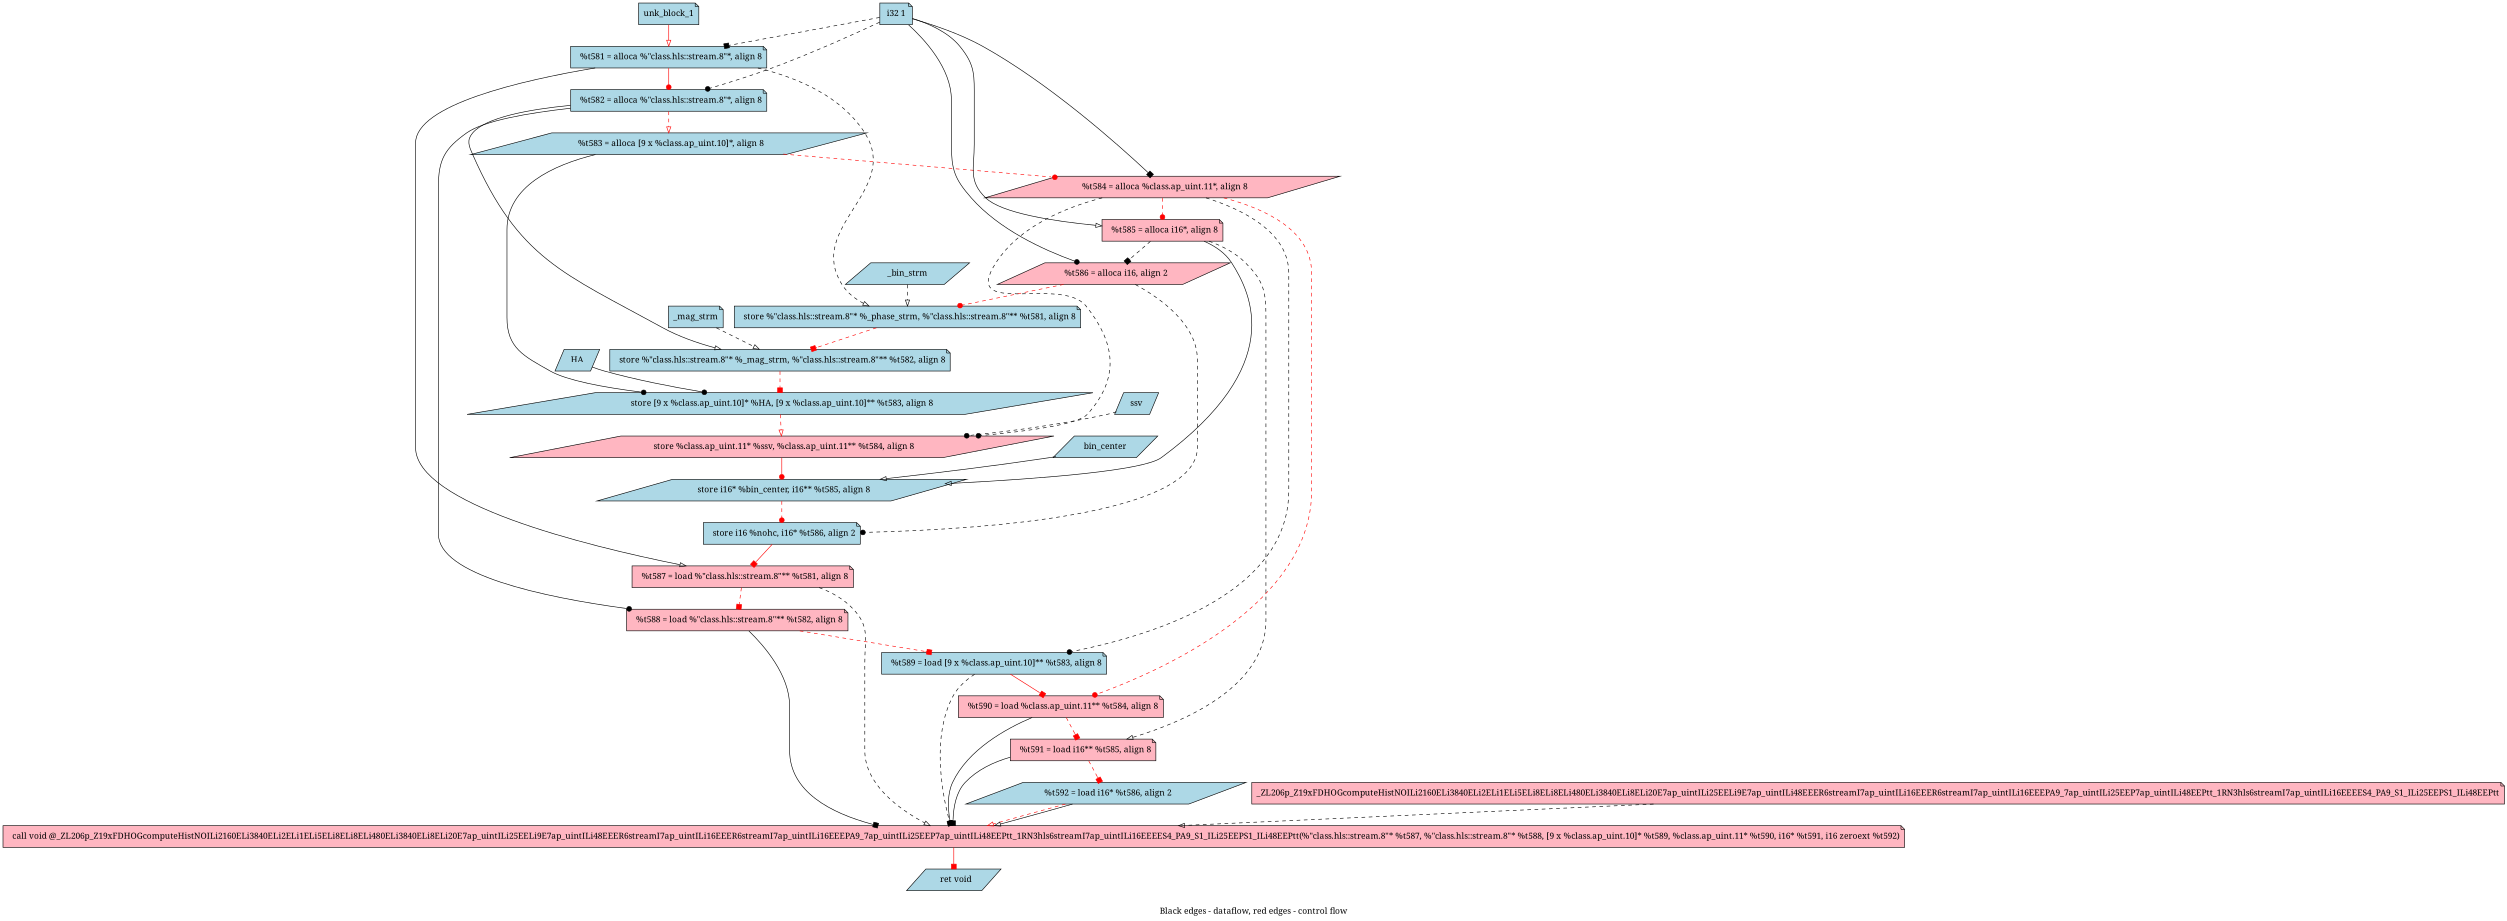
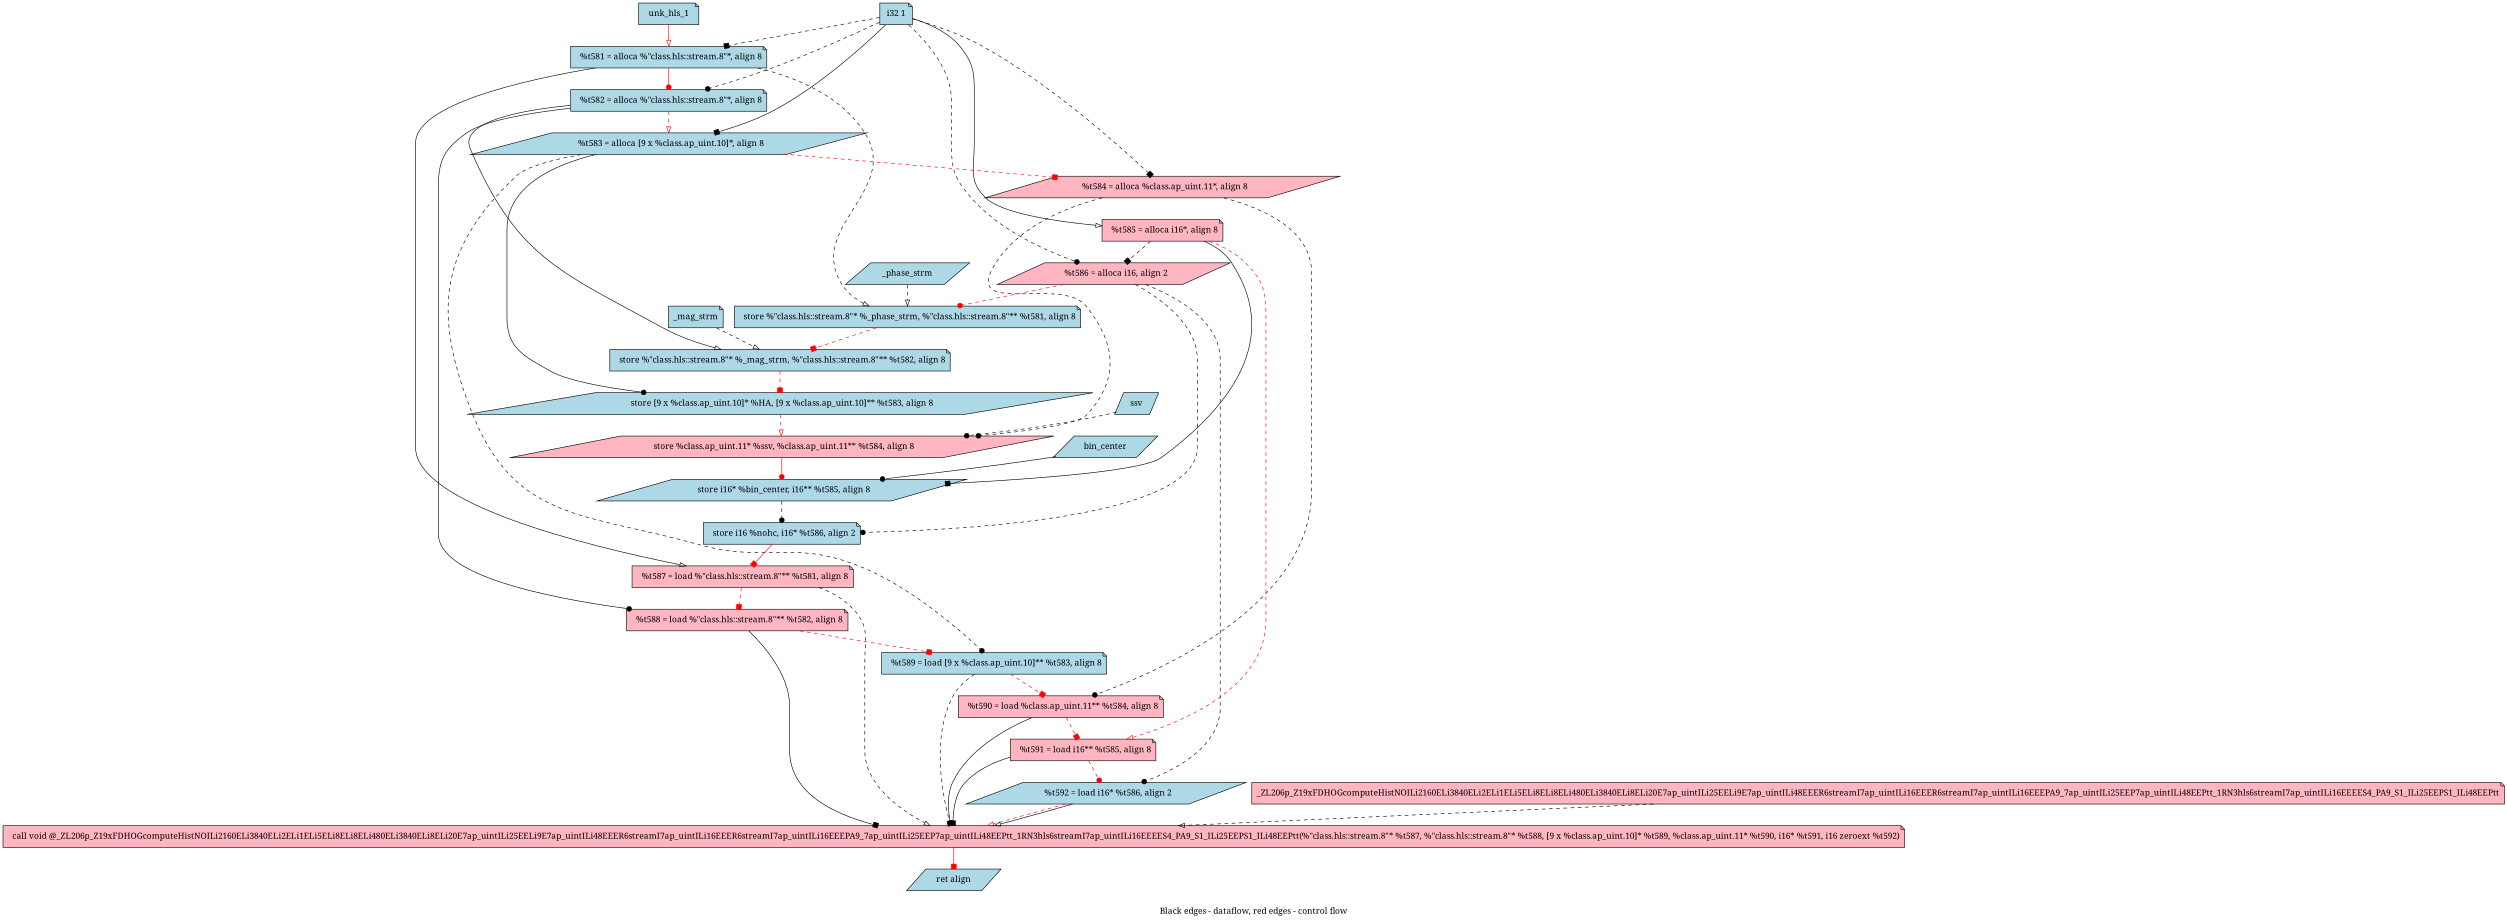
node "unk_block_1": label "unk_block_1" -> "unk_hls_1"
edge "i32 1" -> "%t584 = alloca %class.ap_uint.11*, align 8": style solid -> dashed
edge "i32 1" -> "%t583 = alloca [9 x %class.ap_uint.10]*, align 8": added
edge "i32 1" -> "%t586 = alloca i16, align 2": style solid -> dashed
edge "%t583 = alloca [9 x %class.ap_uint.10]*, align 8" -> "%t584 = alloca %class.ap_uint.11*, align 8": arrowhead dot -> box
edge "%t584 = alloca %class.ap_uint.11*, align 8" -> "%t585 = alloca i16*, align 8": removed
node "_bin_strm": label "_bin_strm" -> "_phase_strm"
node "HA": removed
edge "%t585 = alloca i16*, align 8" -> "store i16* %bin_center, i16** %t585, align 8": arrowhead onormal -> box
edge "bin_center" -> "store i16* %bin_center, i16** %t585, align 8": arrowhead onormal -> dot
edge "%t584 = alloca %class.ap_uint.11*, align 8" -> "%t589 = load [9 x %class.ap_uint.10]** %t583, align 8": now "%t583 = alloca [9 x %class.ap_uint.10]*, align 8" -> "%t589 = load [9 x %class.ap_uint.10]** %t583, align 8"
edge "%t584 = alloca %class.ap_uint.11*, align 8" -> "%t590 = load %class.ap_uint.11** %t584, align 8": color red -> black
edge "store i16* %bin_center, i16** %t585, align 8" -> "store i16 %nohc, i16* %t586, align 2": color red -> black
edge "%t585 = alloca i16*, align 8" -> "%t591 = load i16** %t585, align 8": color black -> red
edge "%t586 = alloca i16, align 2" -> "%t592 = load i16* %t586, align 2": added
edge "%t589 = load [9 x %class.ap_uint.10]** %t583, align 8" -> "%t590 = load %class.ap_uint.11** %t584, align 8": style solid -> dashed
edge "%t591 = load i16** %t585, align 8" -> "%t592 = load i16* %t586, align 2": arrowhead box -> dot
node "ret void": label "ret void" -> "ret align"
